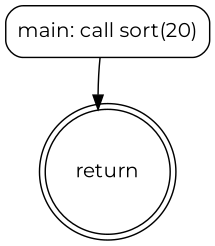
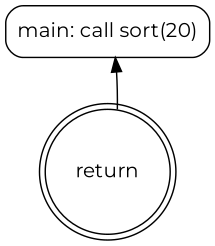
edge "main: call sort(20)" -> "return": reversed
